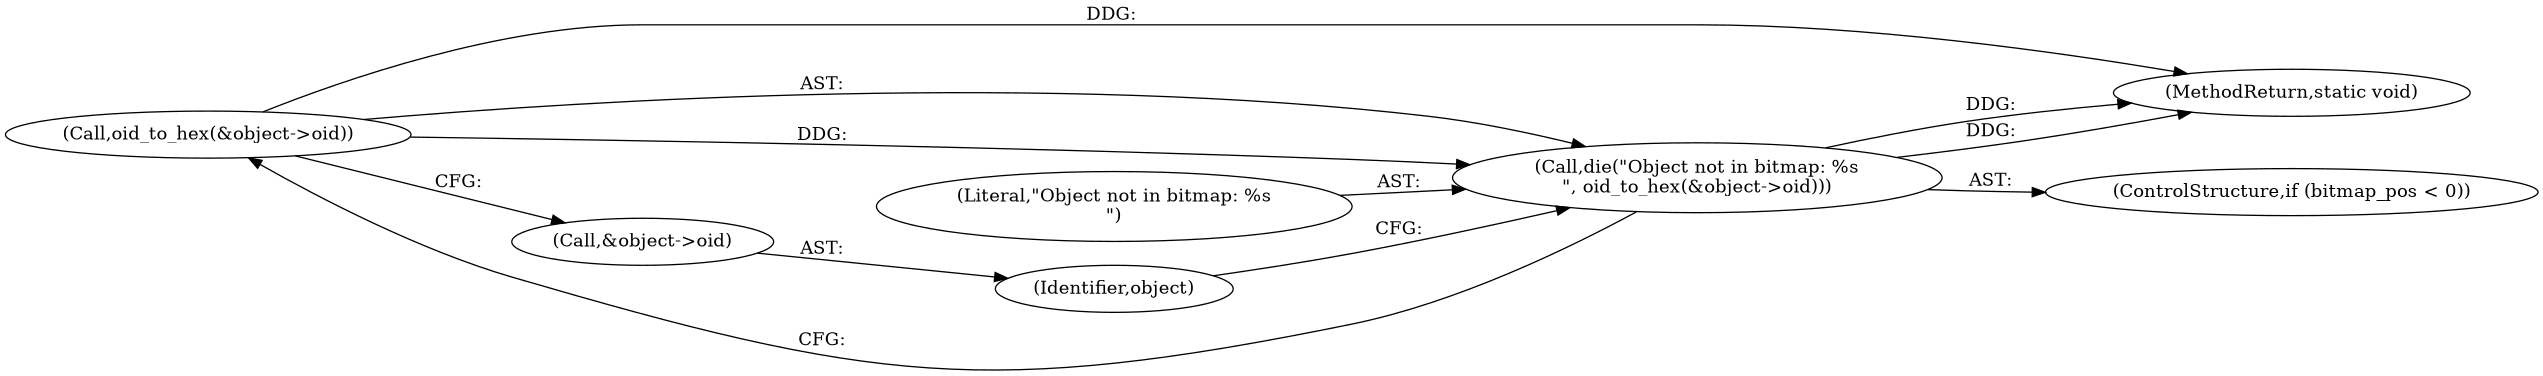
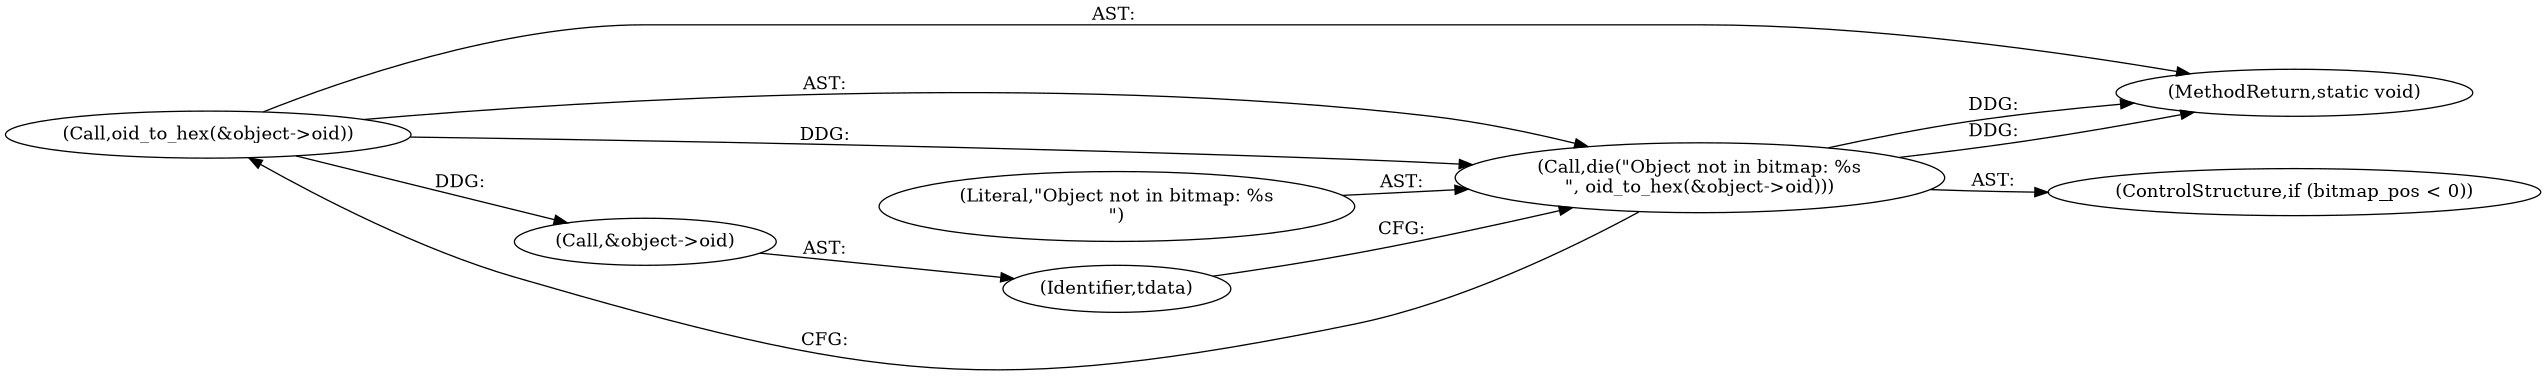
edge "(Call,oid_to_hex(&object->oid))" -> "(MethodReturn,static void)": label "DDG: " -> "AST: "
edge "(Call,oid_to_hex(&object->oid))" -> "(Call,&object->oid)": label "CFG: " -> "DDG: "
node "(Identifier,object)": label "(Identifier,object)" -> "(Identifier,tdata)"
